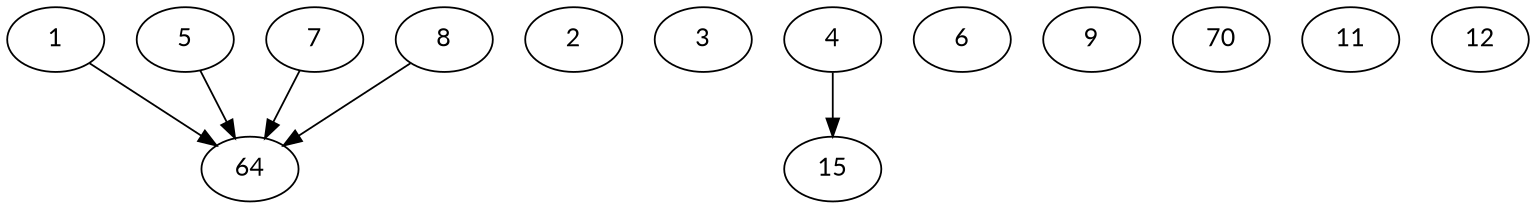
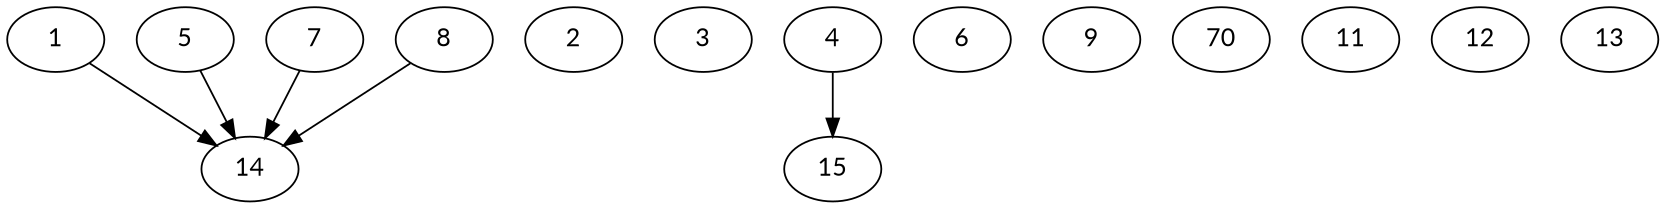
node "13": added
node "64": label "64" -> "14"
